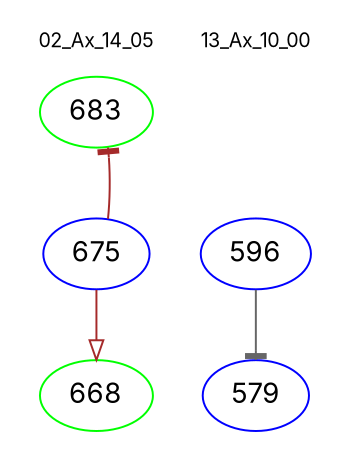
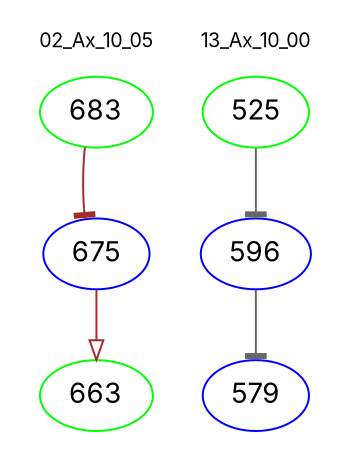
cluster "02_Ax_14_05": label "02_Ax_14_05" -> "02_Ax_10_05"
node "525": added
edge "675" -> "683": reversed
node "668": label "668" -> "663"
